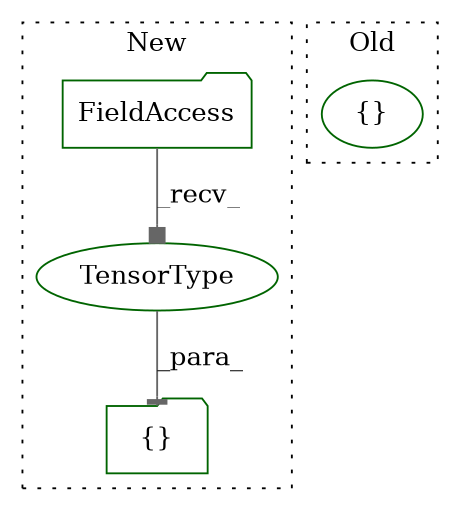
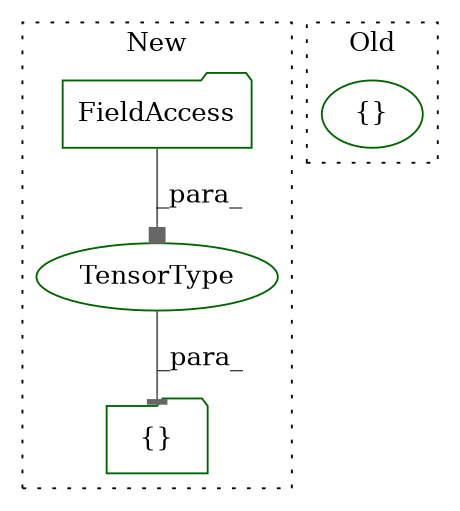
edge "FieldAccess" -> "TensorType": label "_recv_" -> "_para_"
